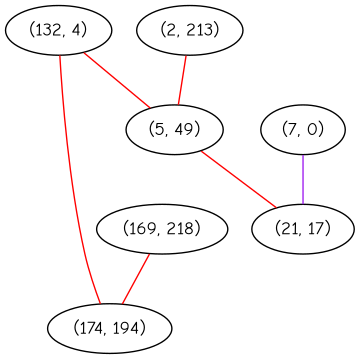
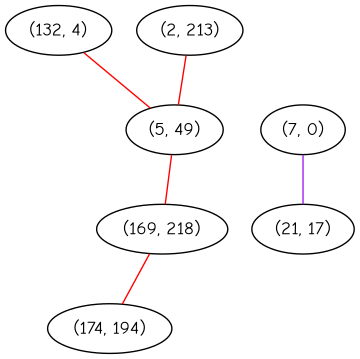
edge "(5, 49)" -- "(21, 17)": now "(5, 49)" -- "(169, 218)"
edge "(132, 4)" -- "(174, 194)": removed
